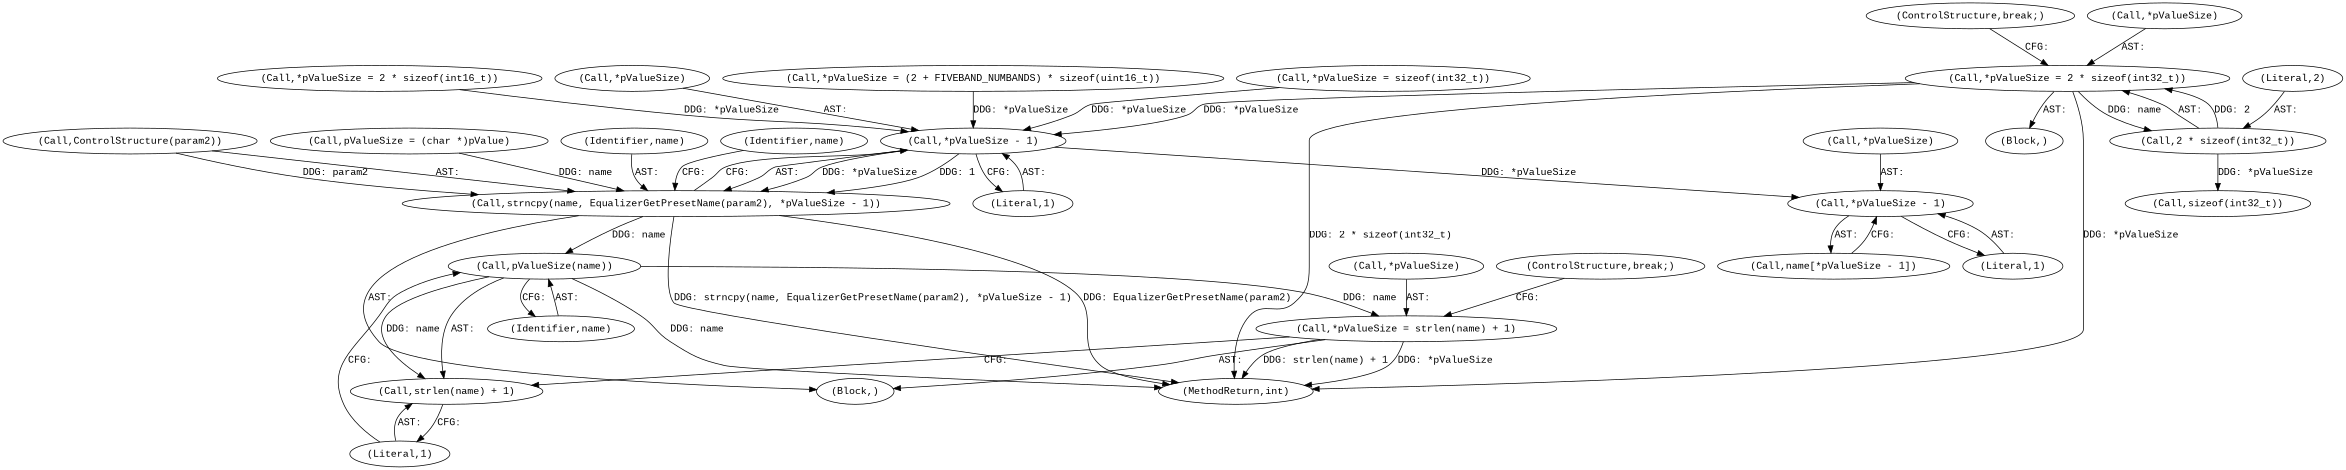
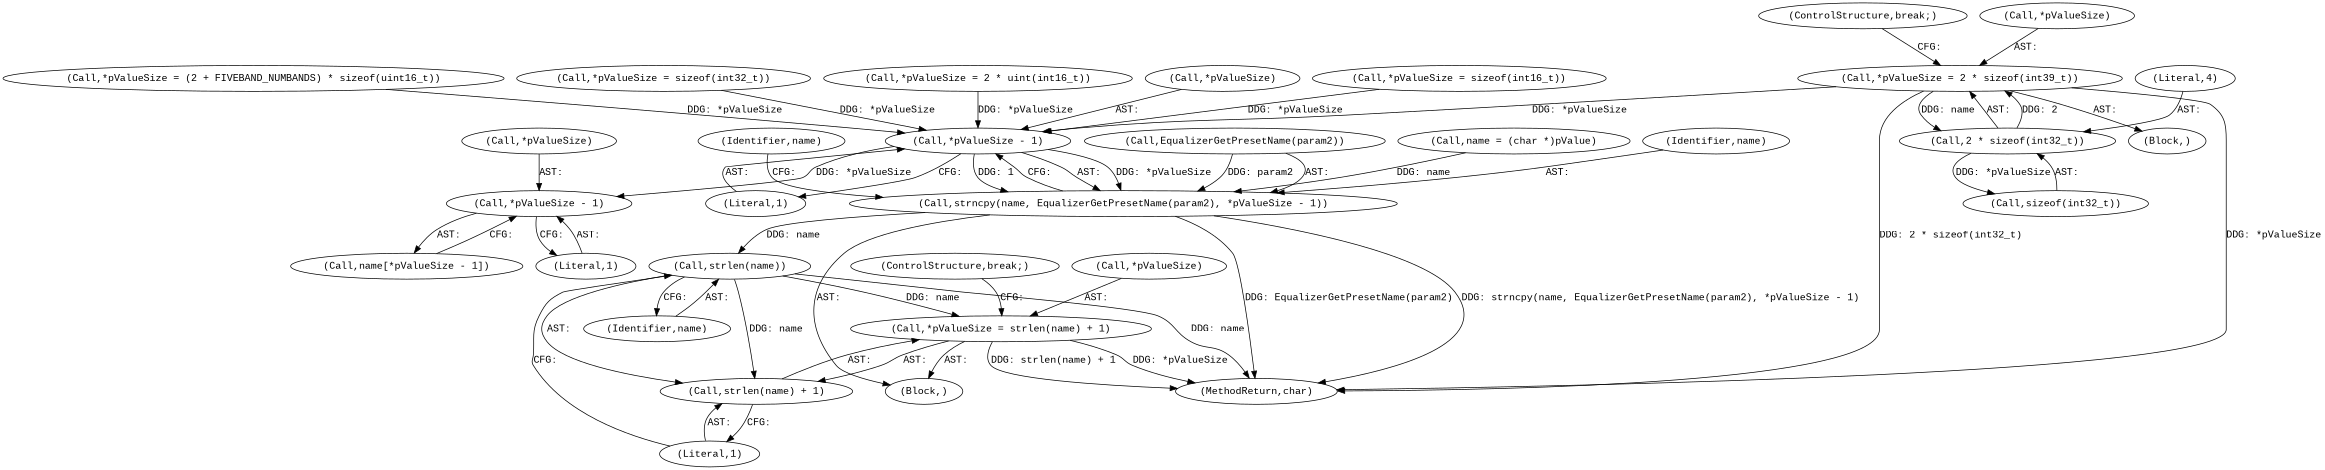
node "(Call,*pValueSize = 2 * sizeof(int16_t))": label "(Call,*pValueSize = 2 * sizeof(int16_t))" -> "(Call,*pValueSize = 2 * uint(int16_t))"
node "(Call,*pValueSize = sizeof(int16_t))": added
node "(Call,*pValueSize = 2 * sizeof(int32_t))": label "(Call,*pValueSize = 2 * sizeof(int32_t))" -> "(Call,*pValueSize = 2 * sizeof(int39_t))"
node "(Literal,2)": label "(Literal,2)" -> "(Literal,4)"
node "(Call,ControlStructure(param2))": label "(Call,ControlStructure(param2))" -> "(Call,EqualizerGetPresetName(param2))"
node "(Call,pValueSize = (char *)pValue)": label "(Call,pValueSize = (char *)pValue)" -> "(Call,name = (char *)pValue)"
edge "(Call,sizeof(int32_t))" -> "(Call,2 * sizeof(int32_t))": added, label "AST:"
node "(Call,pValueSize(name))": label "(Call,pValueSize(name))" -> "(Call,strlen(name))"
edge "(Call,strlen(name) + 1)" -> "(Call,*pValueSize = strlen(name) + 1)": added, label "AST:"
edge "(Call,*pValueSize = strlen(name) + 1)" -> "(Call,strlen(name) + 1)": label "CFG: " -> "AST: "
node "(MethodReturn,int)": label "(MethodReturn,int)" -> "(MethodReturn,char)"
